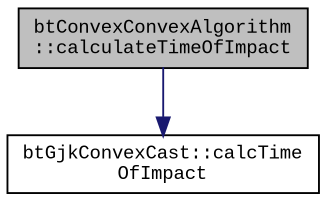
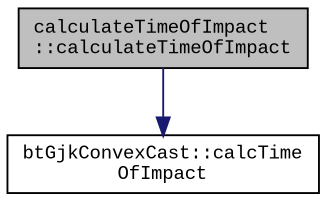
node "btConvexConvexAlgorithm ::calculateTimeOfImpact": label "btConvexConvexAlgorithm ::calculateTimeOfImpact" -> "calculateTimeOfImpact ::calculateTimeOfImpact"
